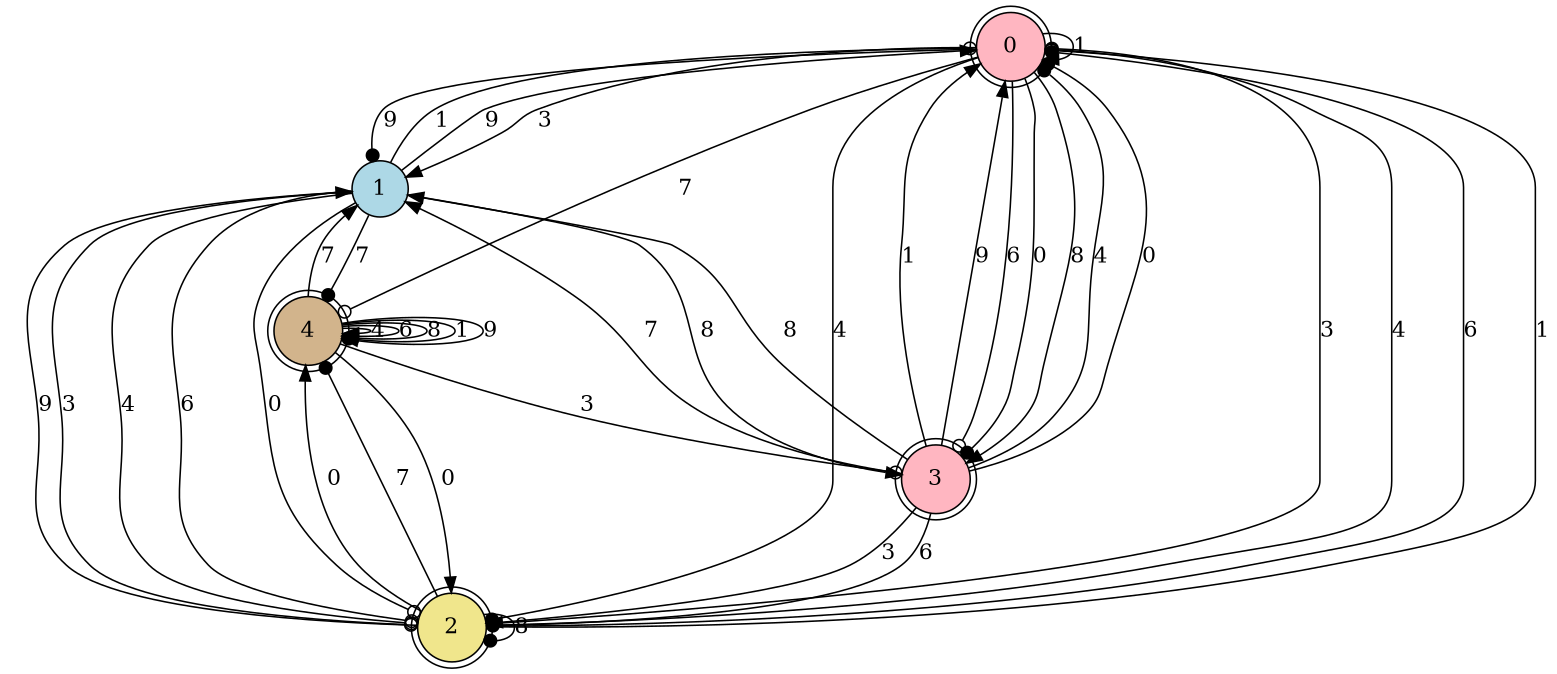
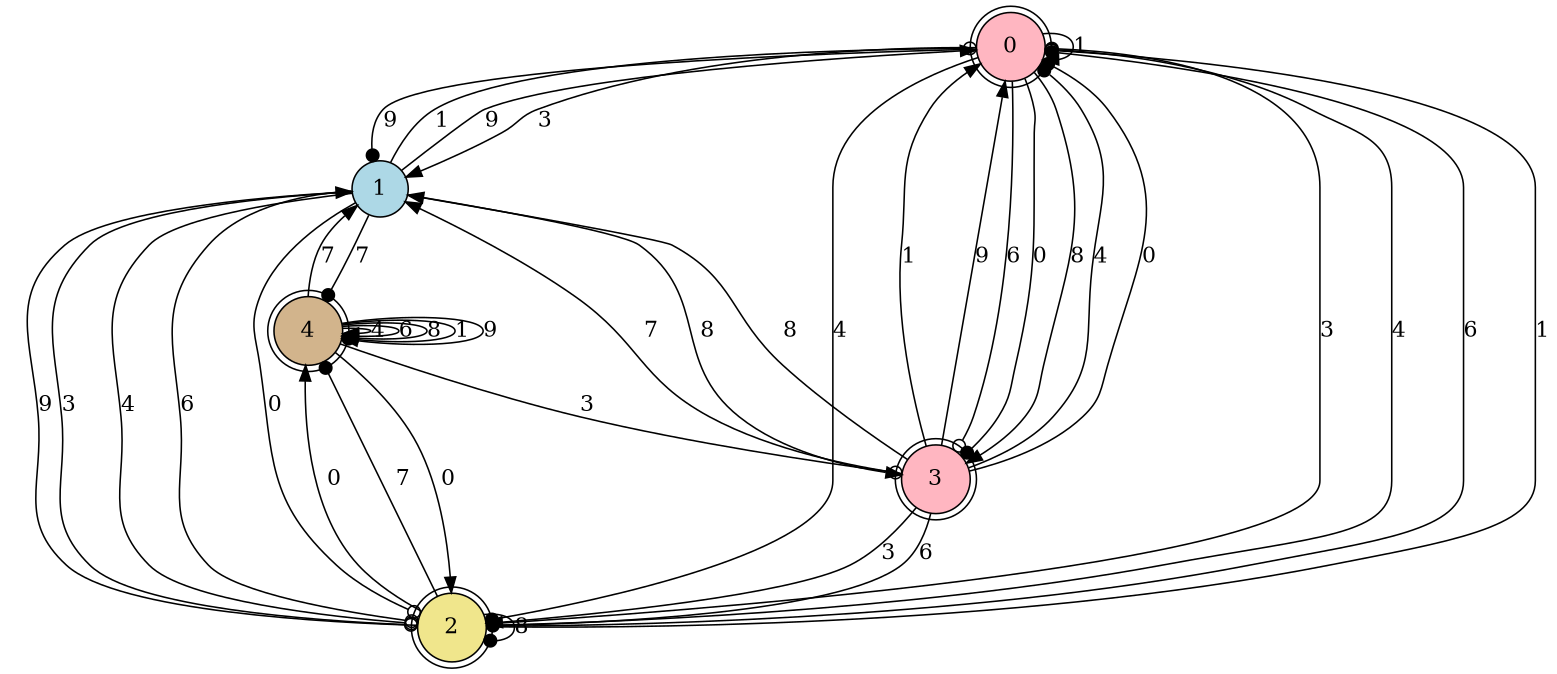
edge "0" -> "4": removed, label "7"
